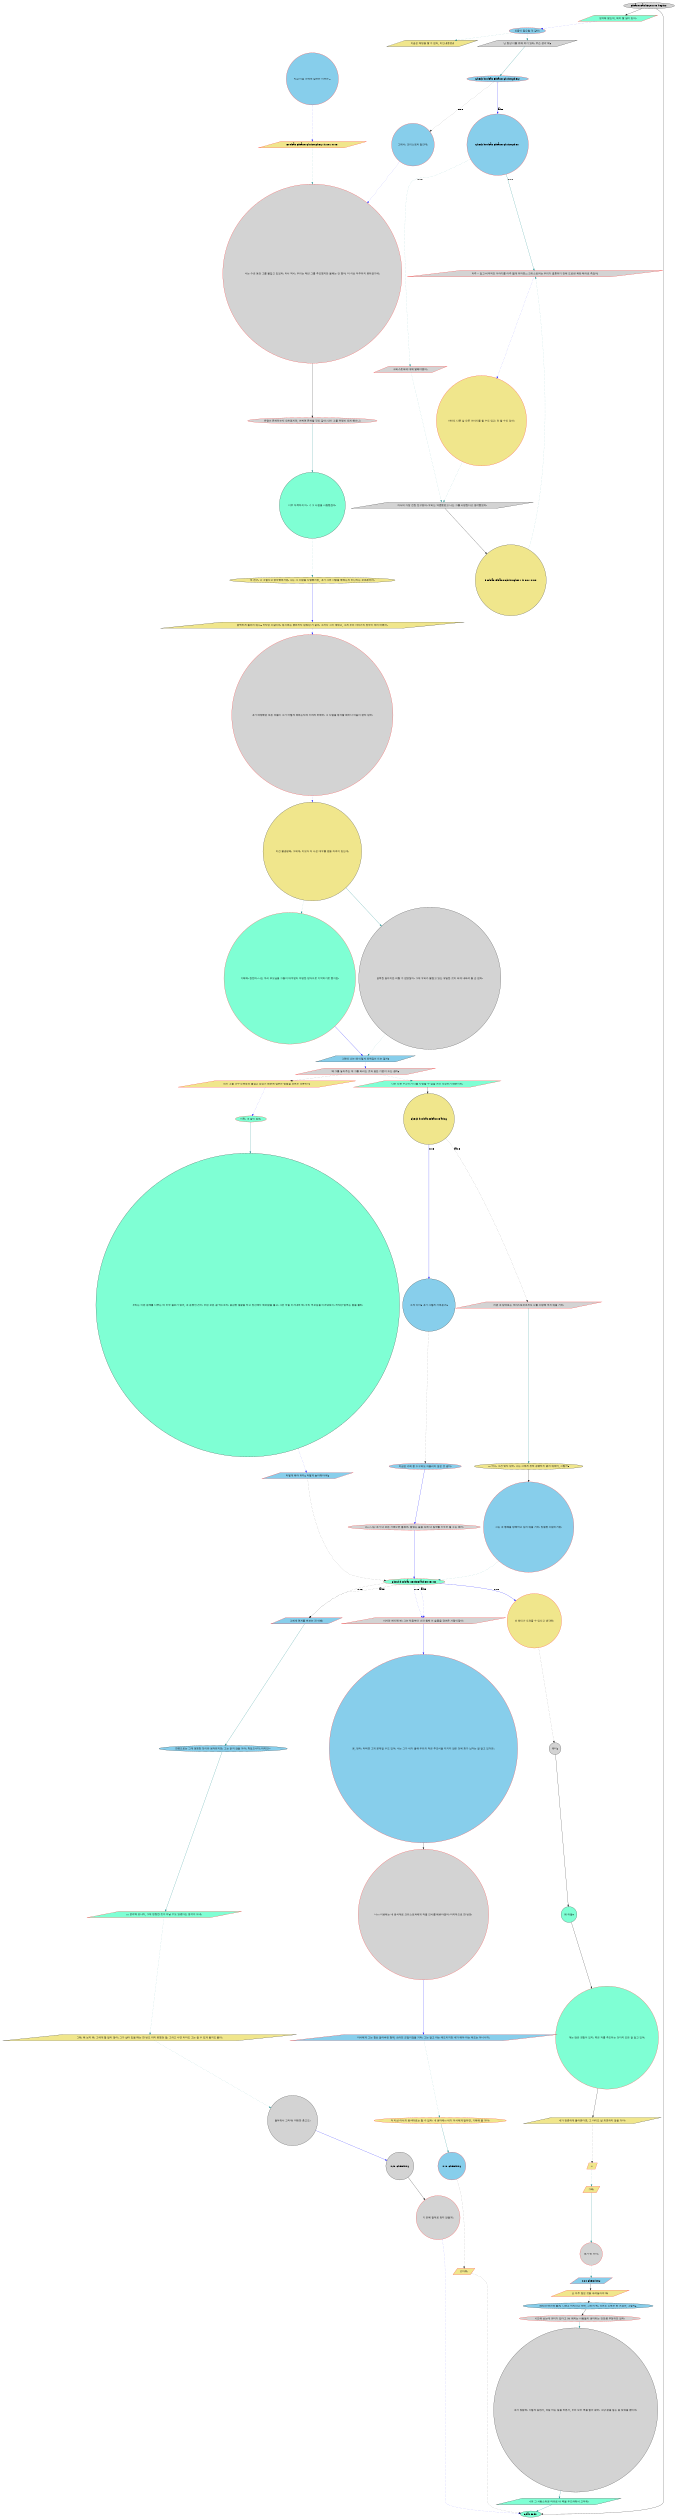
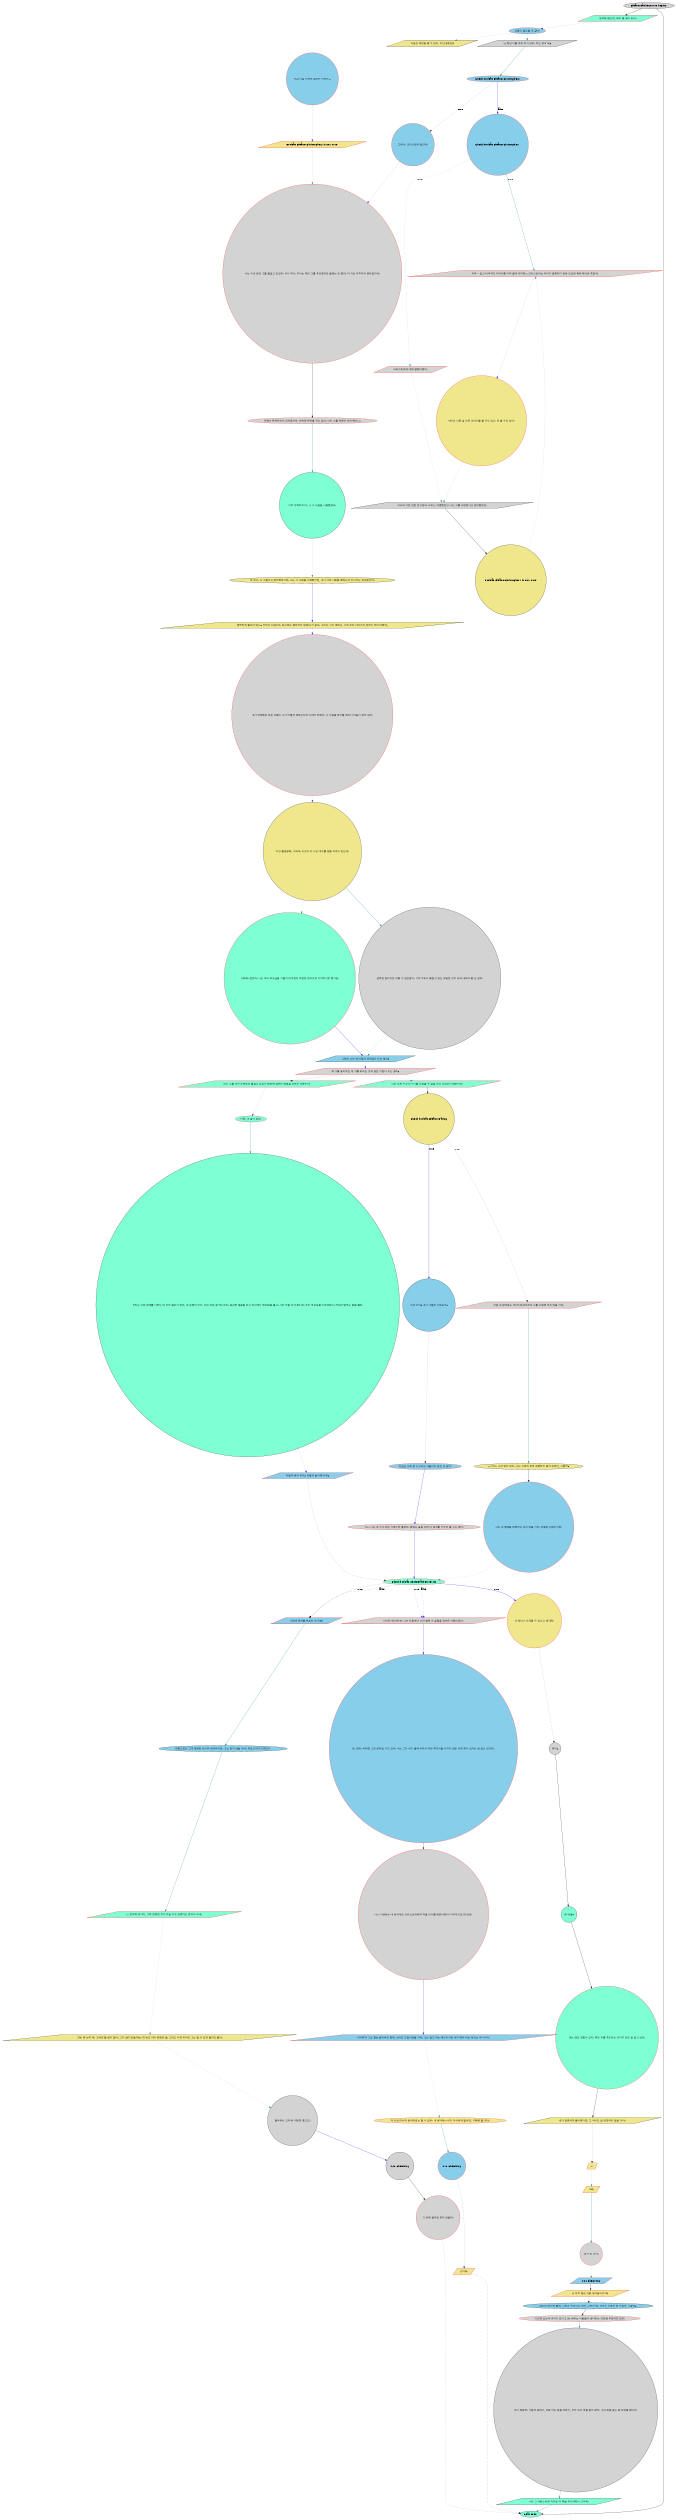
node "네가 그를 너무 오랫동안 붙잡고 있었기 때문에 멈추는 방법을 모르는 것뿐이야.": fillcolor khaki -> aquamarine
edge "Check boolean EleanorDating" -> "지금 내 상태로는 크리스토퍼조차도 나를 사랑해 주지 않을 거야.": label "false" -> "true"
